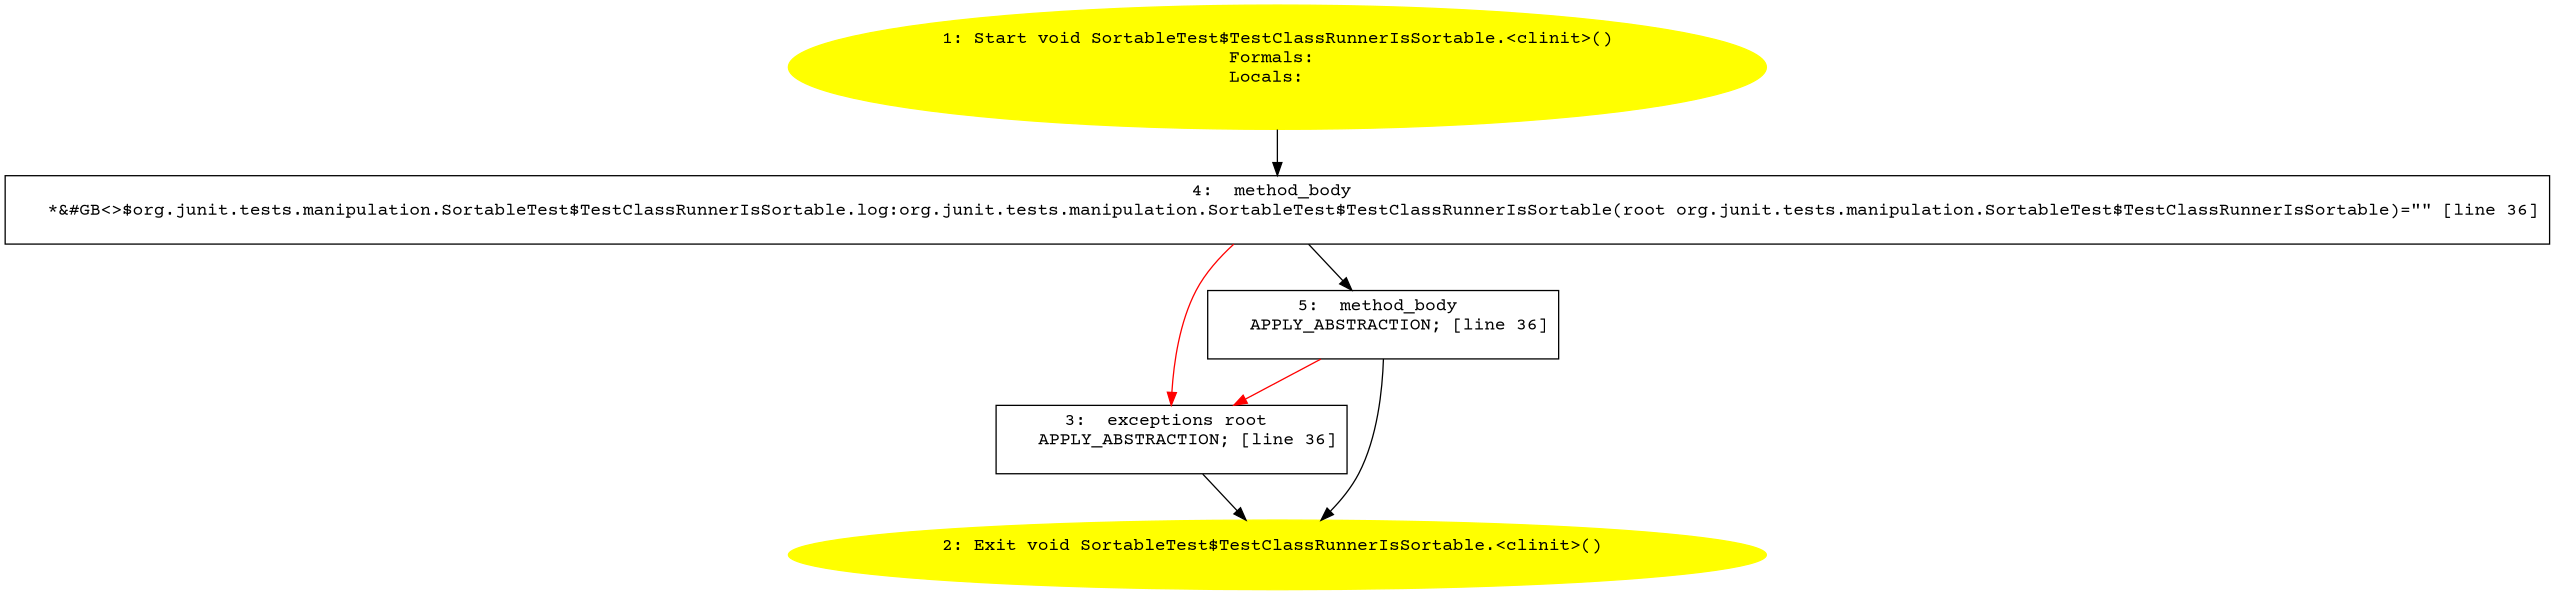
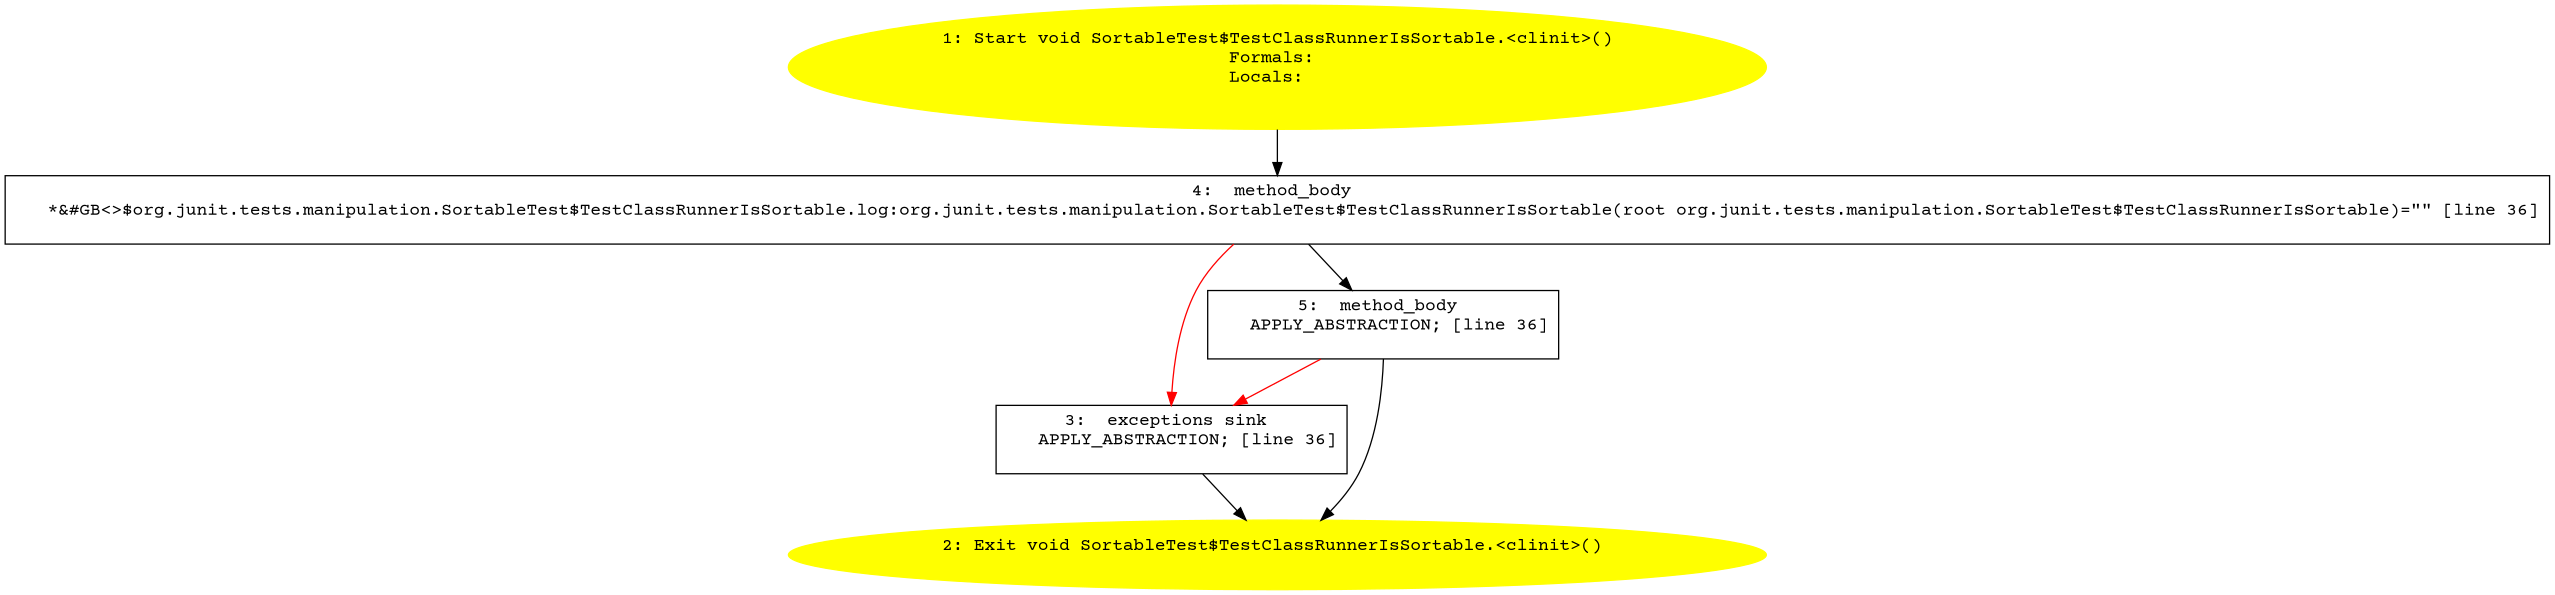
node "3:  exceptions root APPLY_ABSTRACTION; [line 36]": label "3:  exceptions root APPLY_ABSTRACTION; [line 36]" -> "3:  exceptions sink APPLY_ABSTRACTION; [line 36]"
